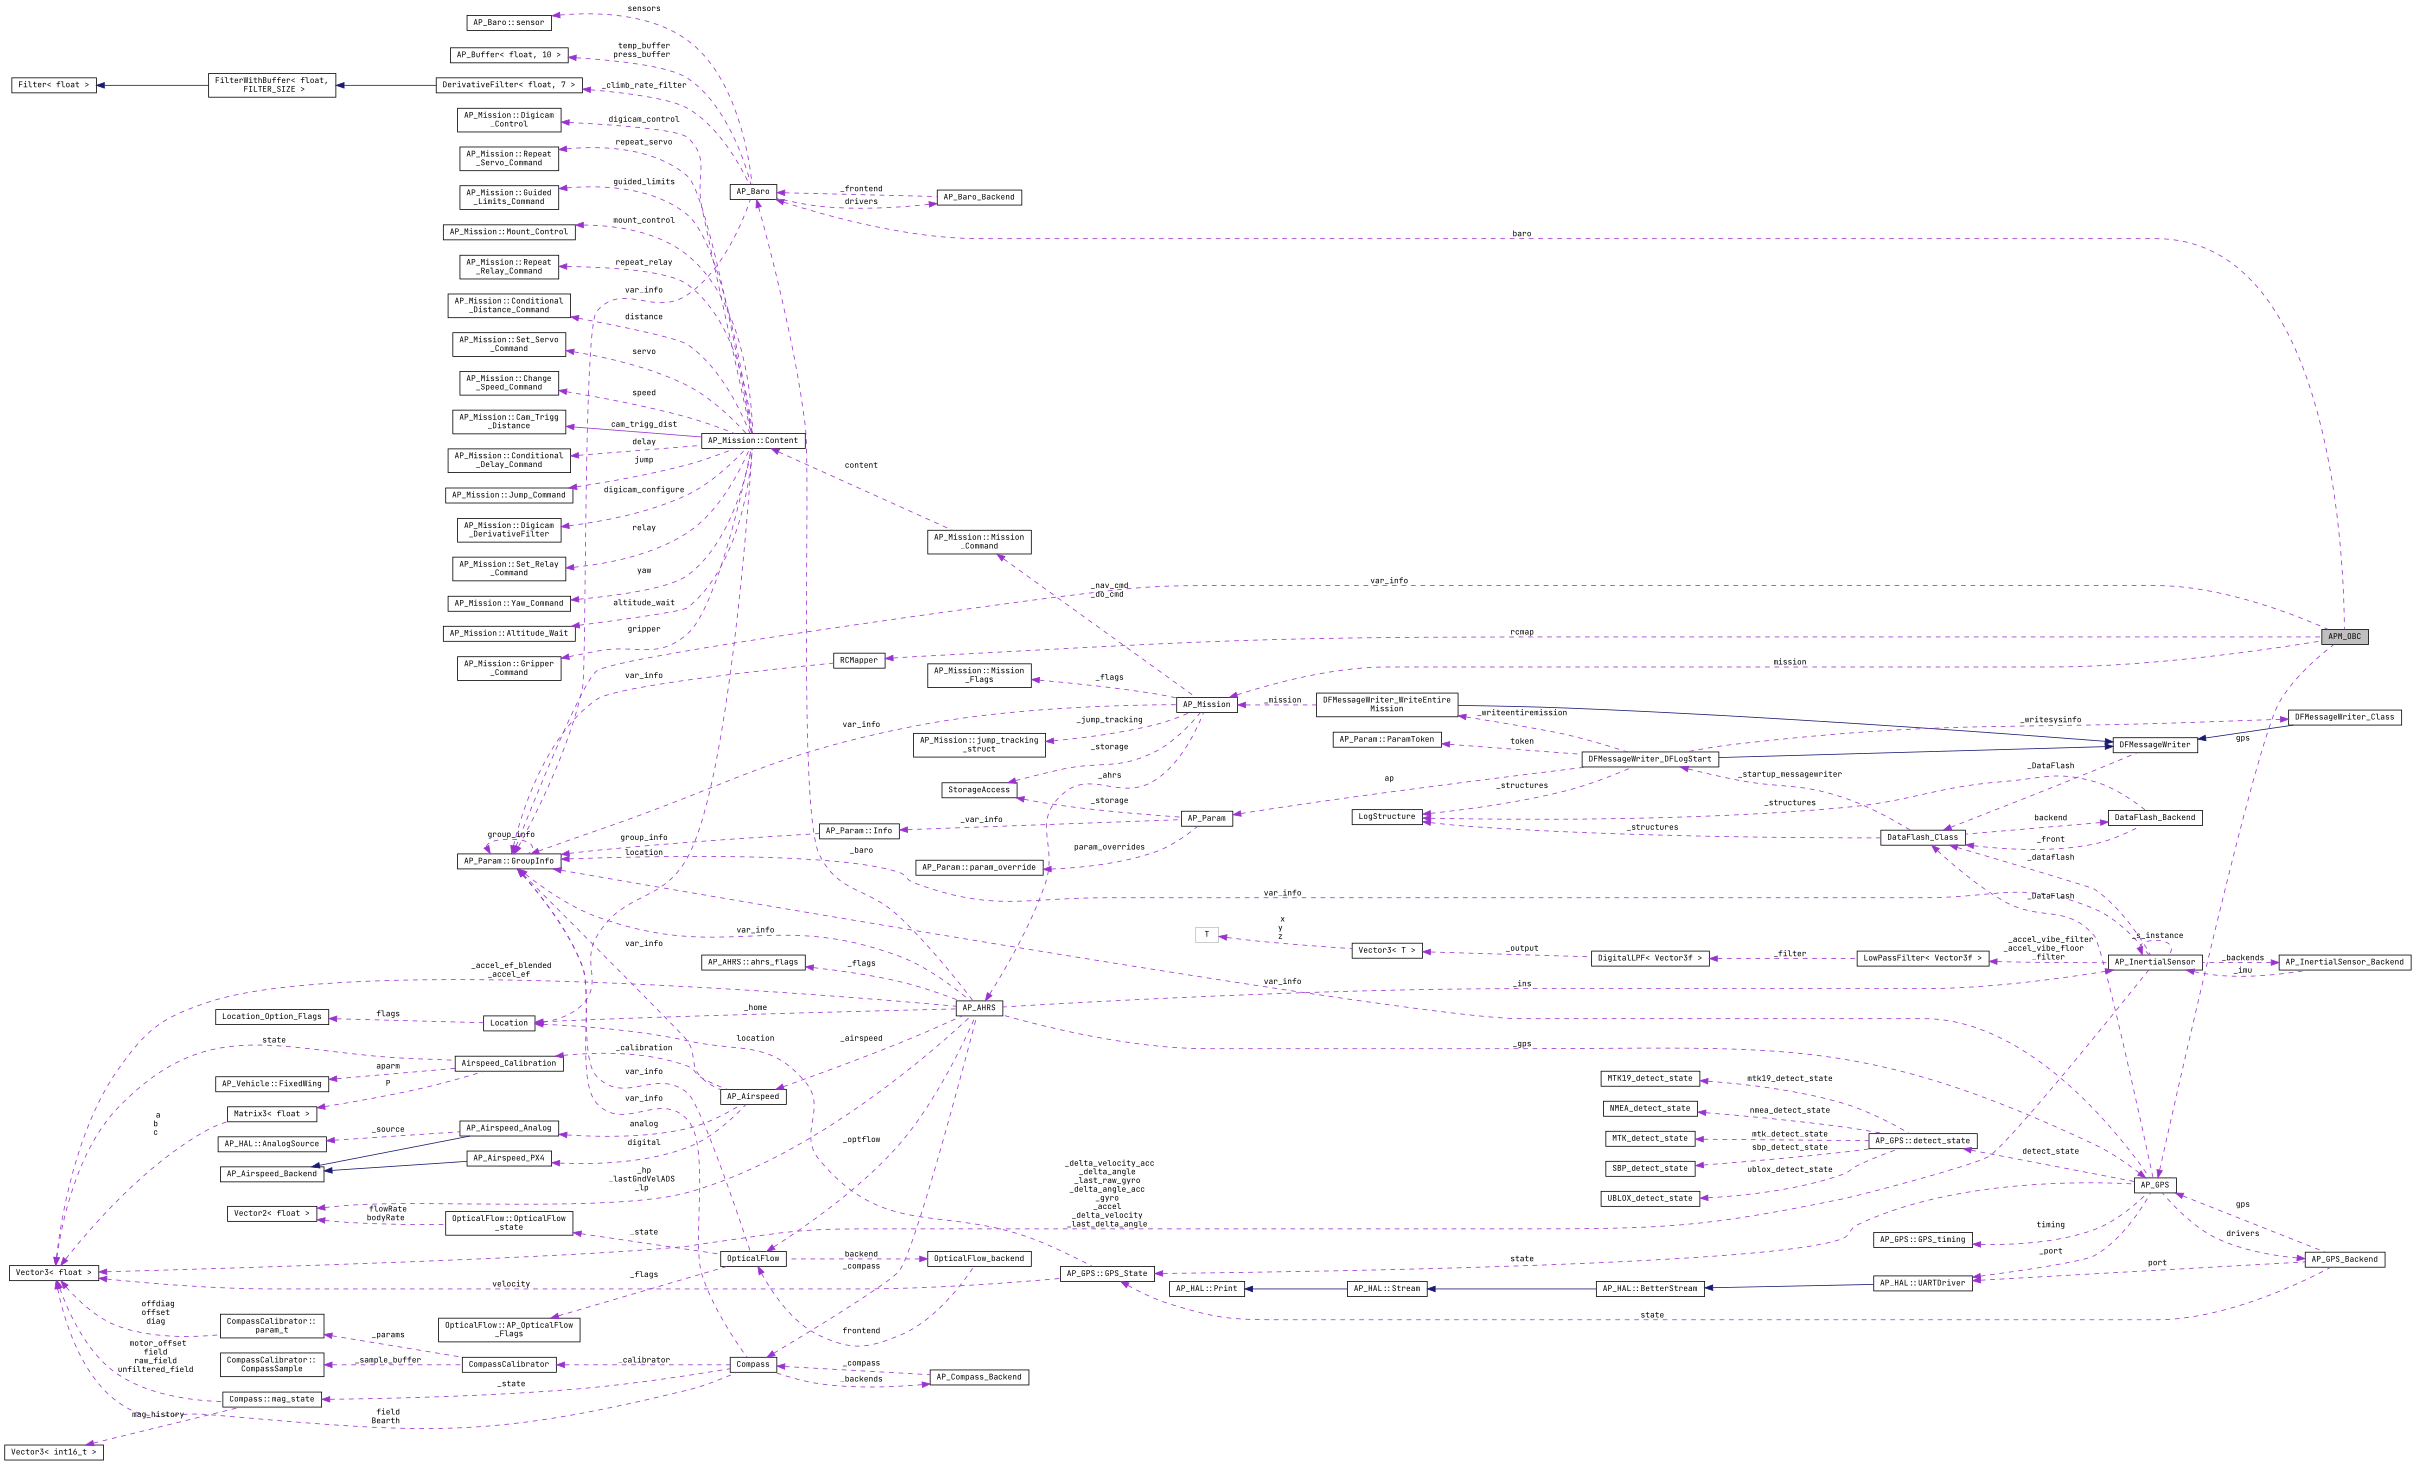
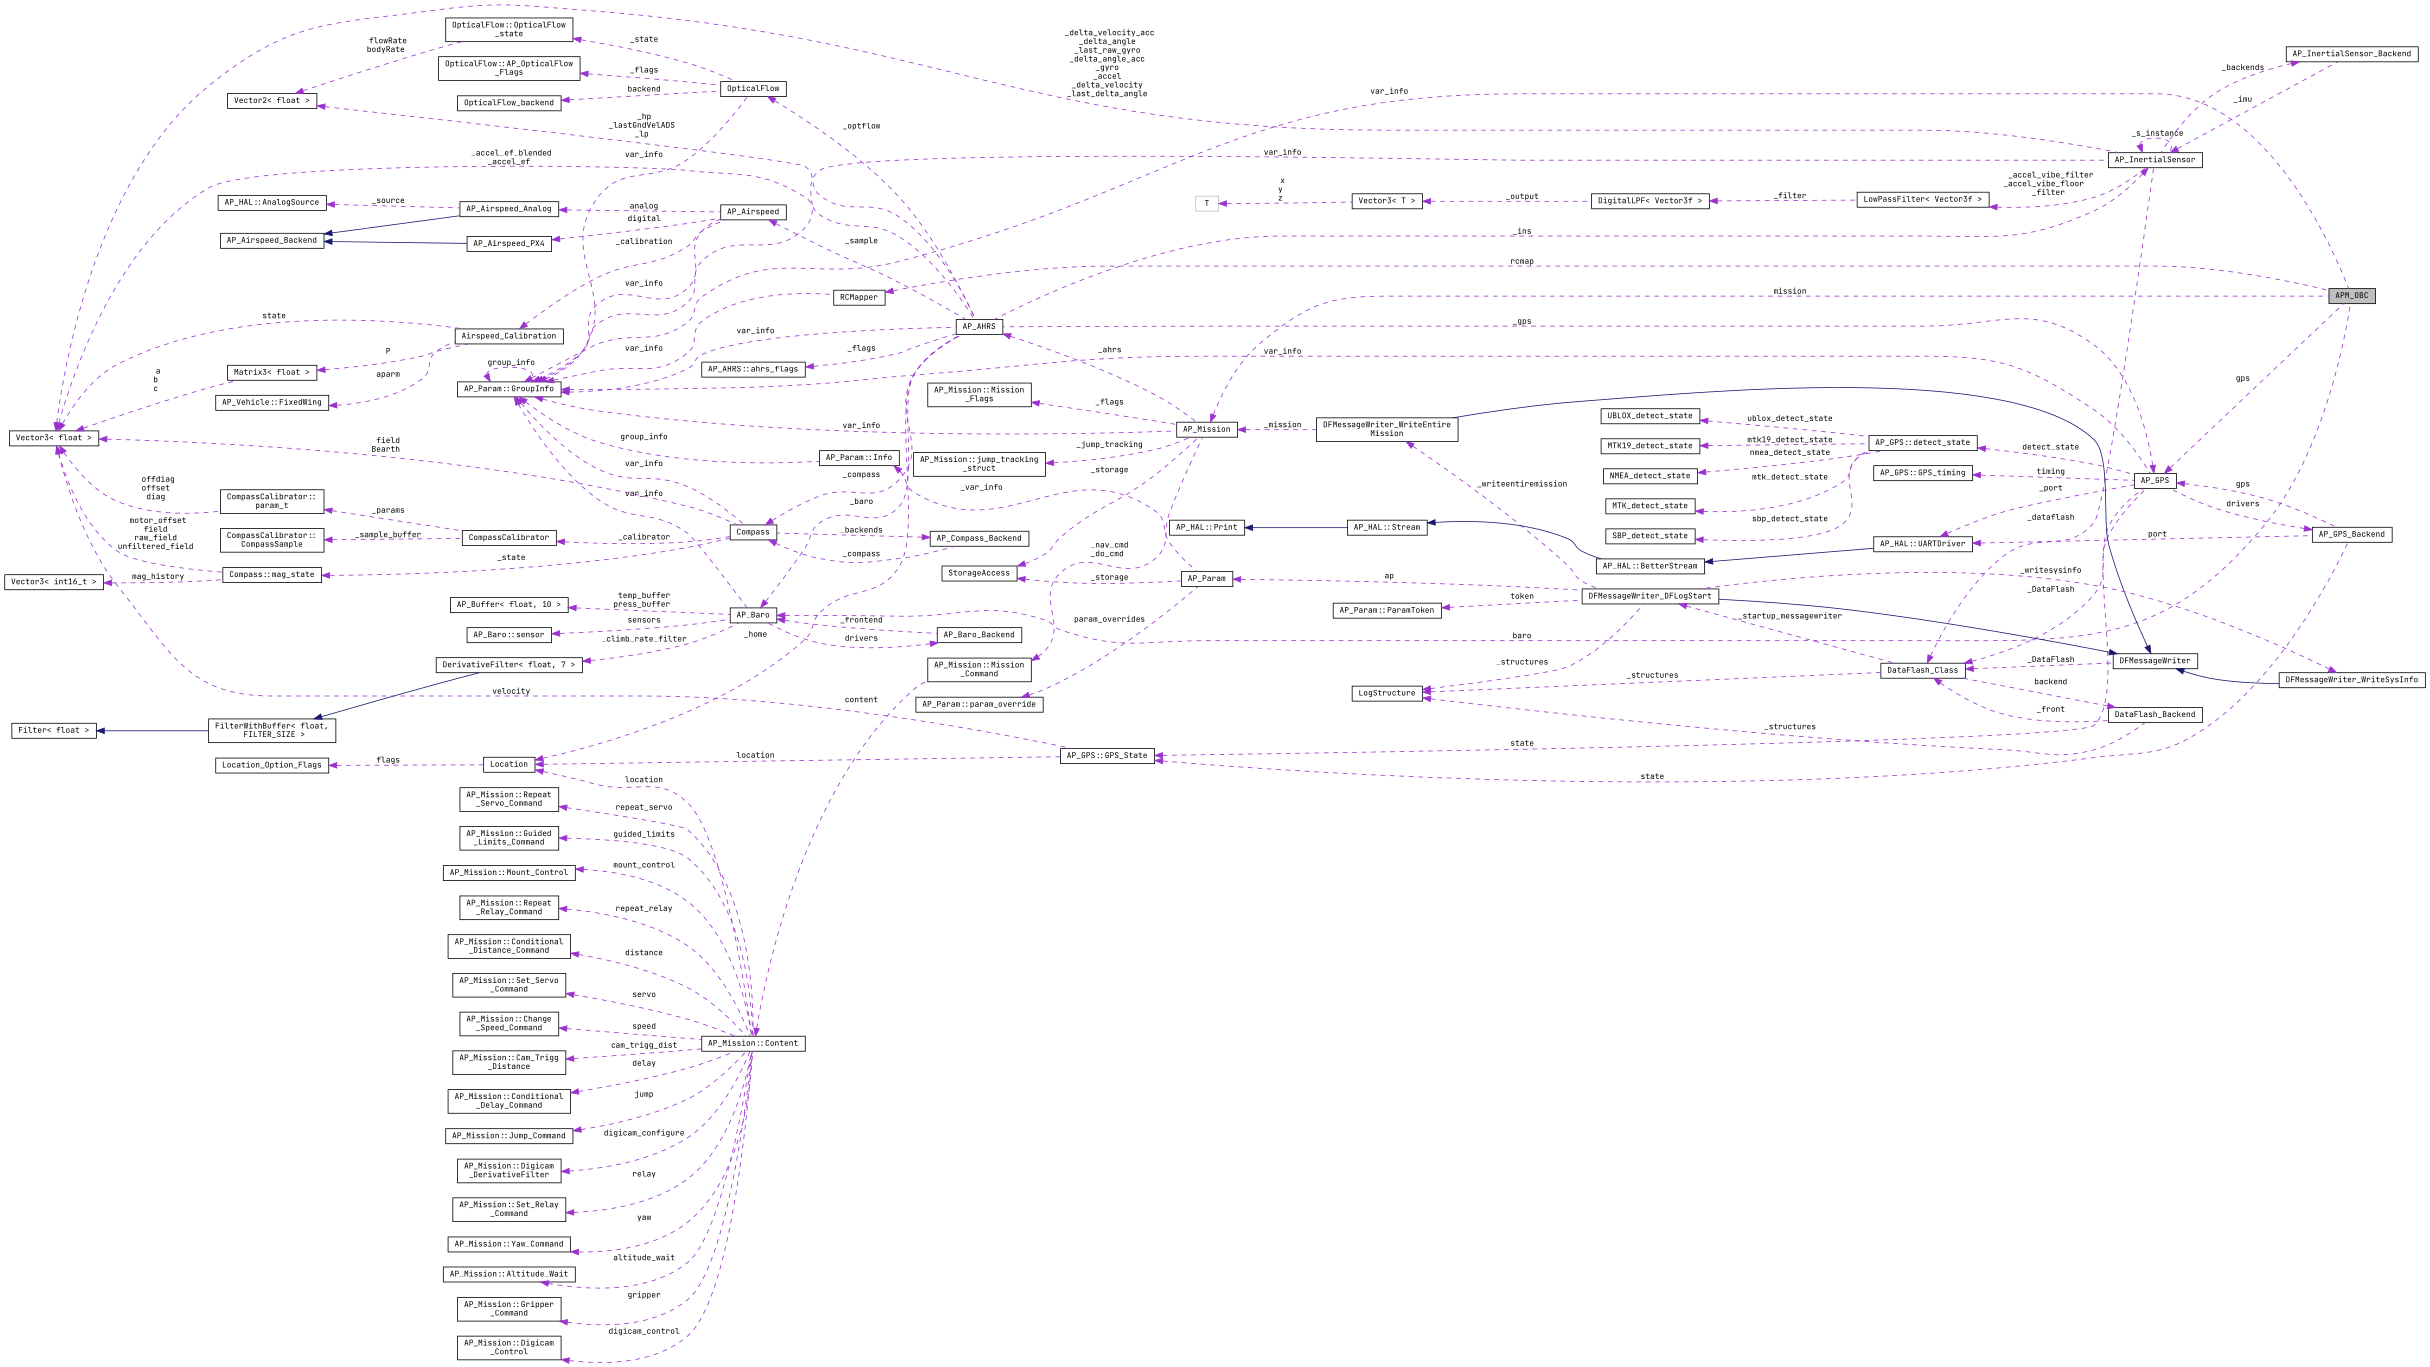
edge "AP_Mission::Content" -> "AP_Mission::Cam_Trigg _Distance": style solid -> dashed
node "DFMessageWriter_Class": label "DFMessageWriter_Class" -> "DFMessageWriter_WriteSysInfo"
edge "AP_AHRS" -> "AP_Airspeed": label " _airspeed" -> " _sample"
edge "OpticalFlow_backend" -> "OpticalFlow": removed, label "frontend"
